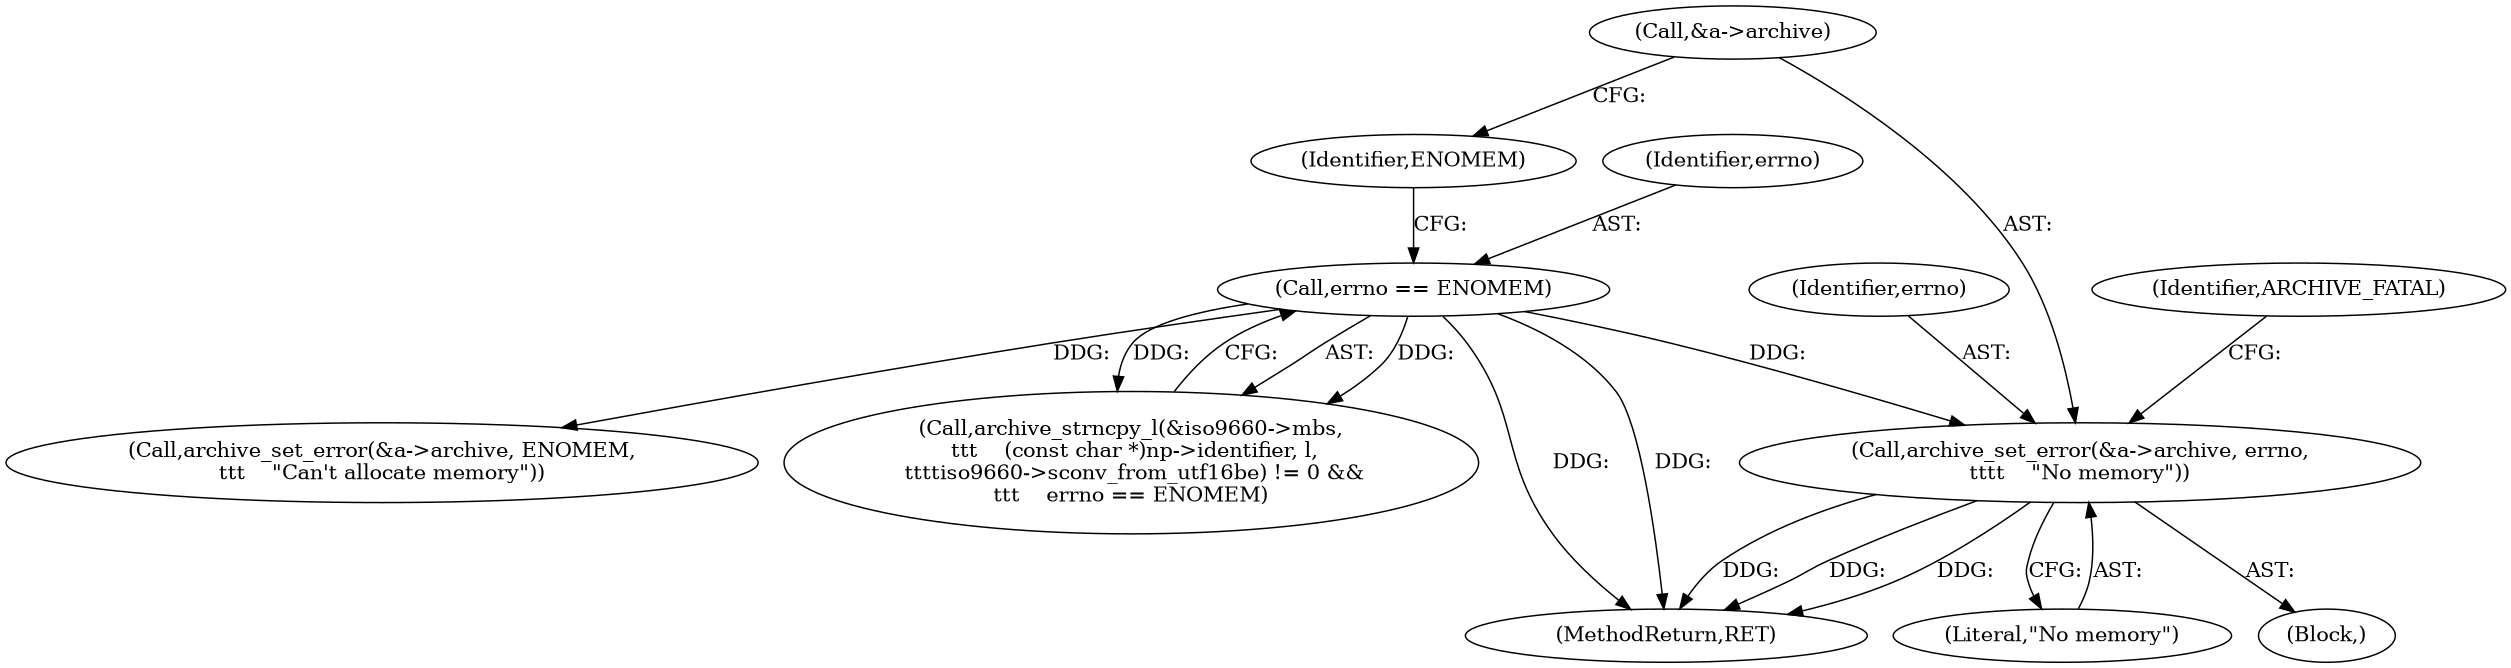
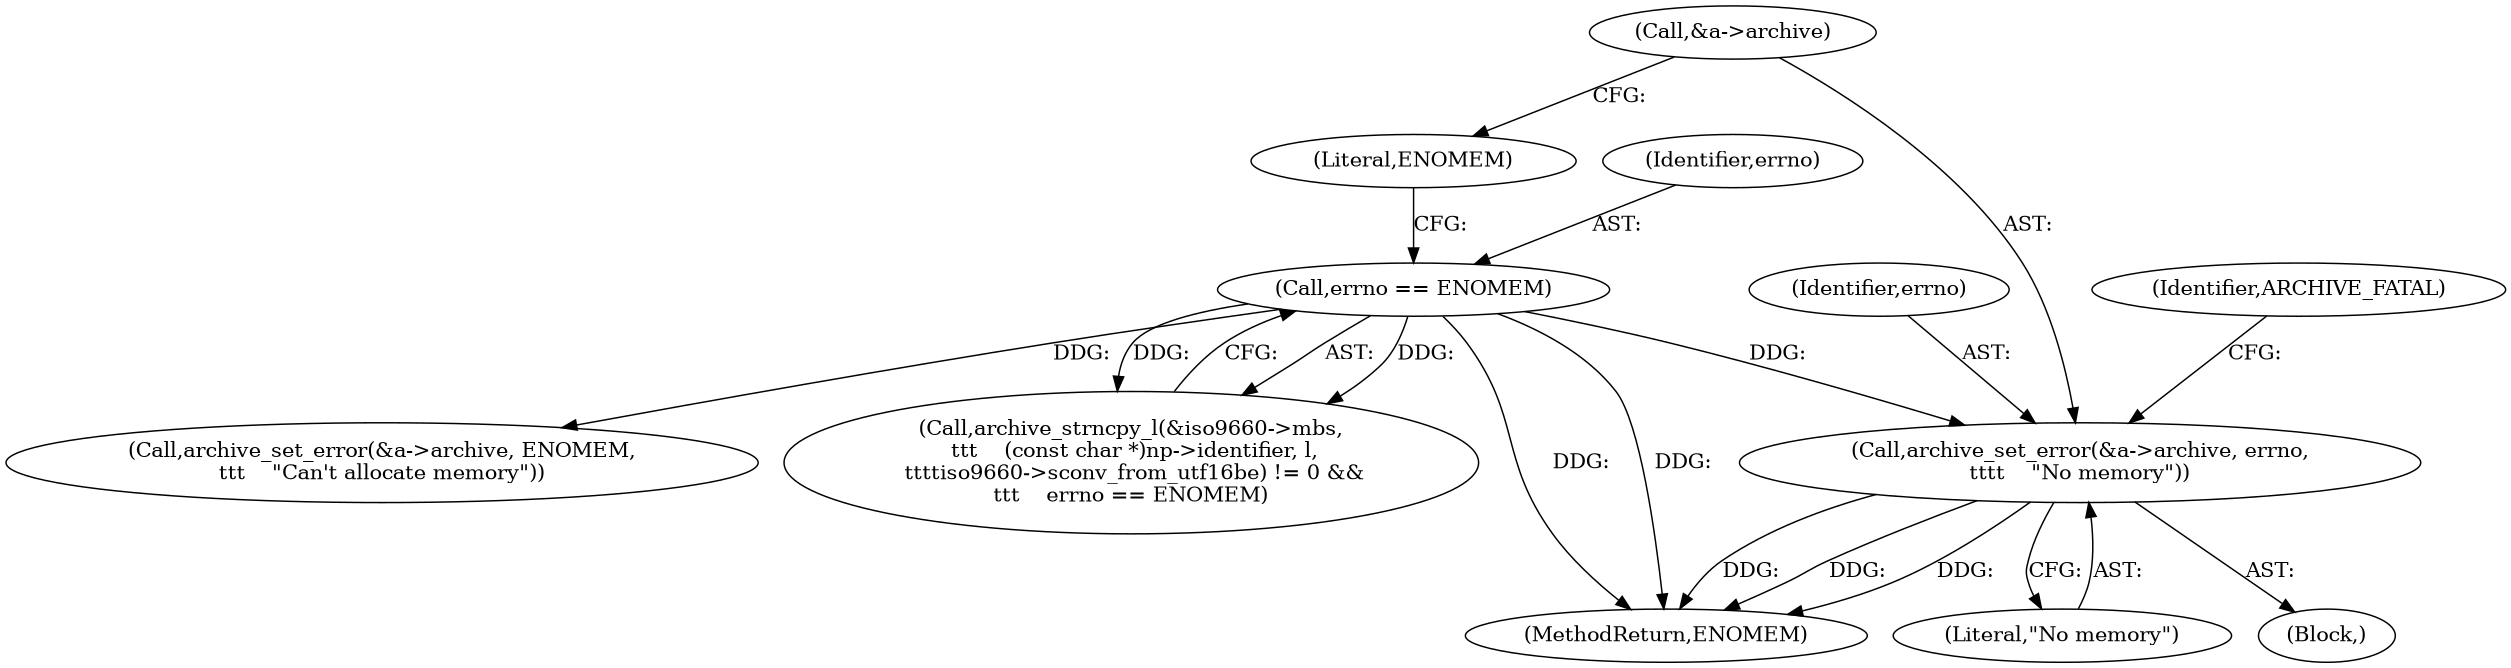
node "(Identifier,ENOMEM)": label "(Identifier,ENOMEM)" -> "(Literal,ENOMEM)"
node "(MethodReturn,RET)": label "(MethodReturn,RET)" -> "(MethodReturn,ENOMEM)"
